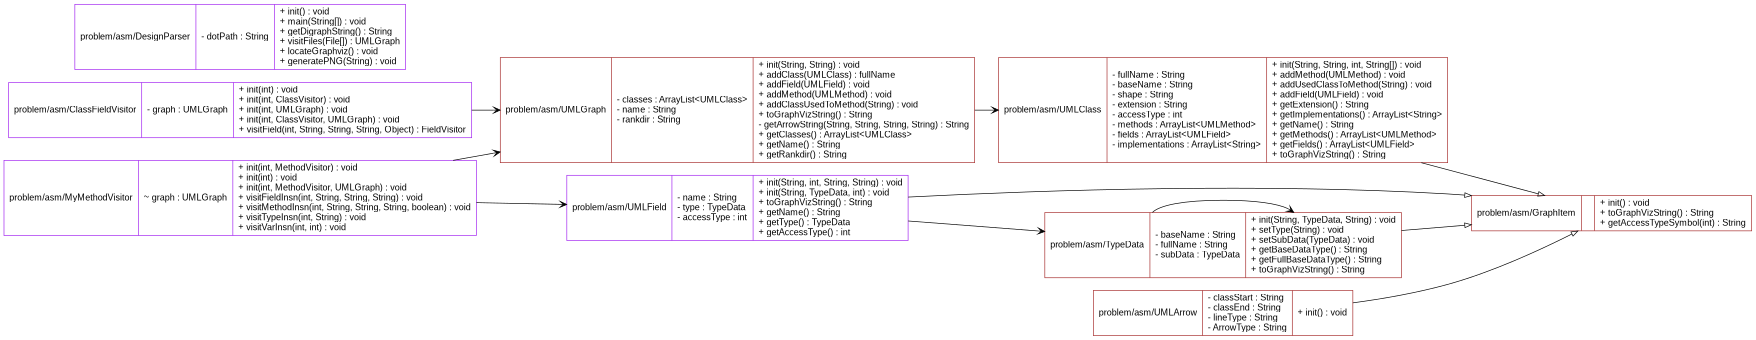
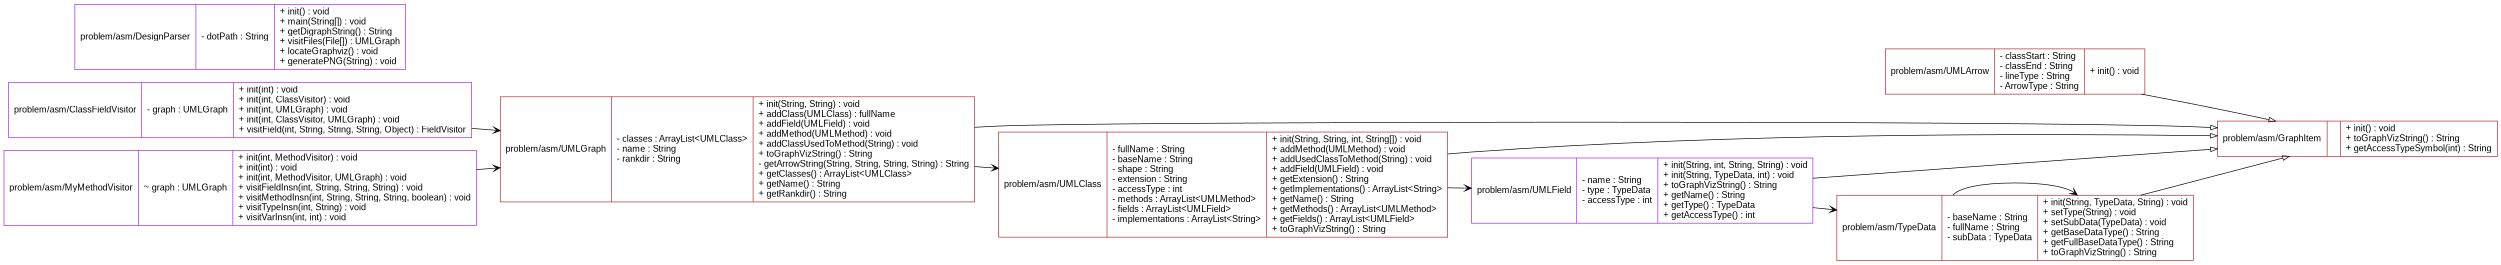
edge "problem/asm/UMLGraph" -> "problem/asm/GraphItem": added
edge "problem/asm/MyMethodVisitor" -> "problem/asm/UMLField": now "problem/asm/UMLClass" -> "problem/asm/UMLField"
